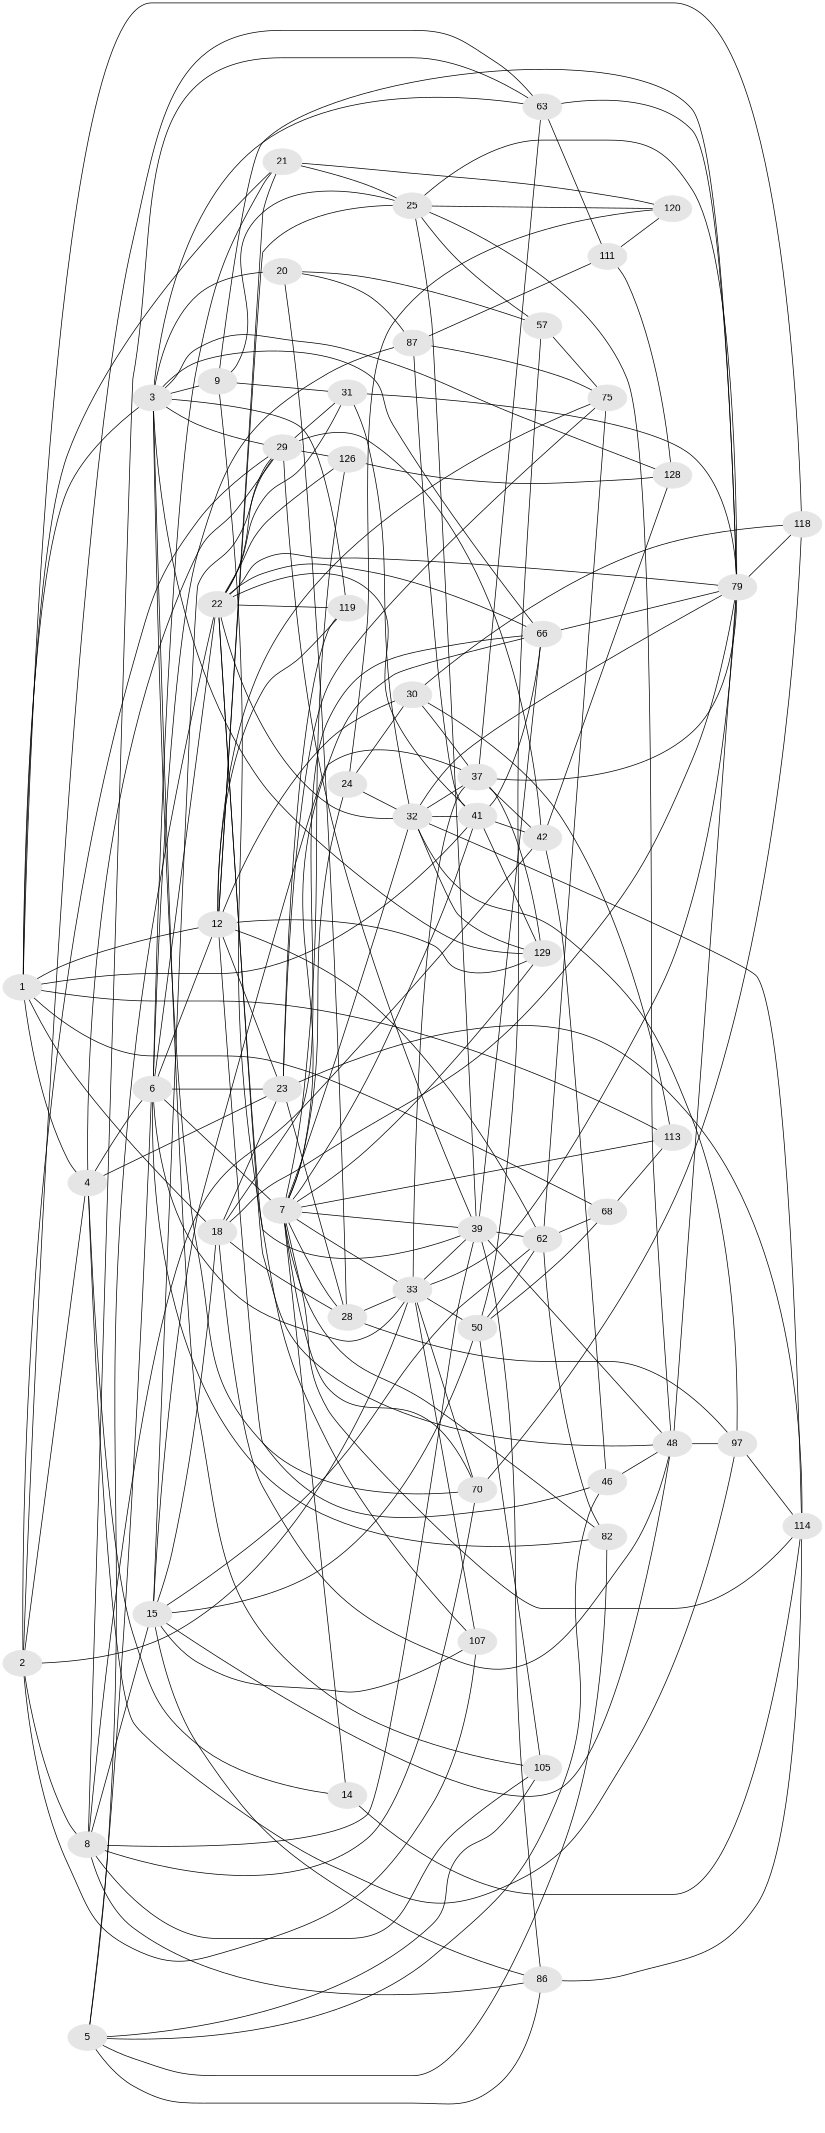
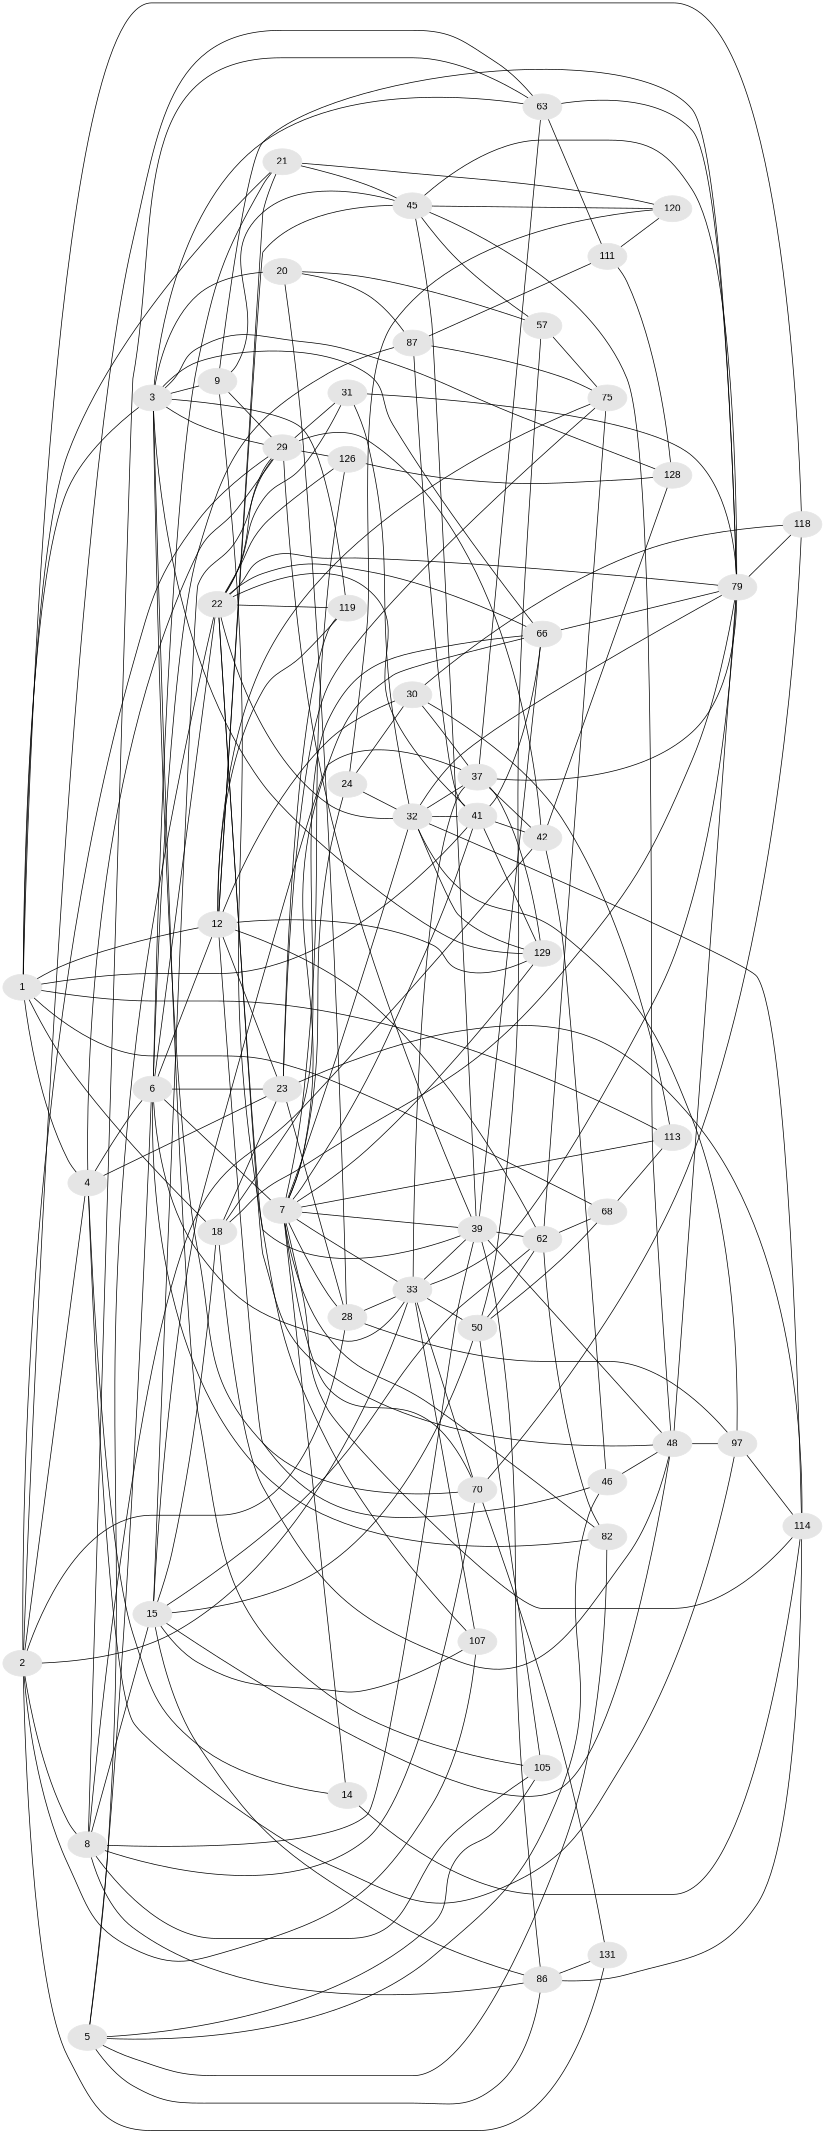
node "25": label "25" -> "45"
edge "9" -- "31": now "9" -- "29"
edge "18" -- "28": now "2" -- "28"
node "131": added
